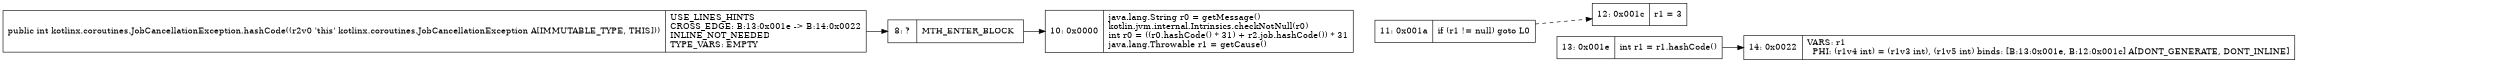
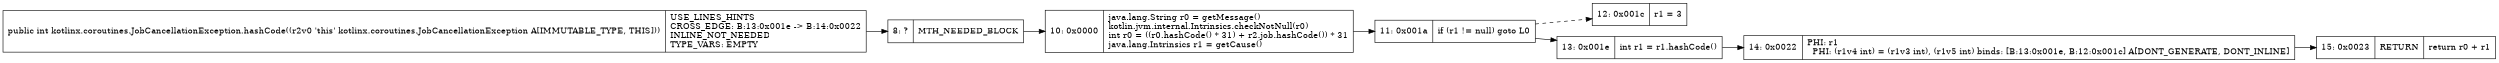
node "8: ?": text "MTH_ENTER_BLOCK" -> "MTH_NEEDED_BLOCK"
edge "10: 0x0000" -> "11: 0x001a": added
edge "11: 0x001a" -> "13: 0x001e": added
node "14: 0x0022": text "VARS: r1" -> "PHI: r1"
node "10: 0x0000": text "java.lang.Throwable r1 = getCause()" -> "java.lang.Intrinsics r1 = getCause()"
node "15: 0x0023": added
